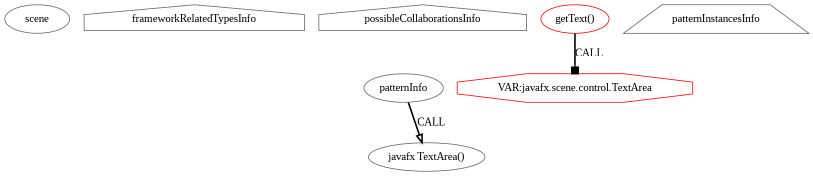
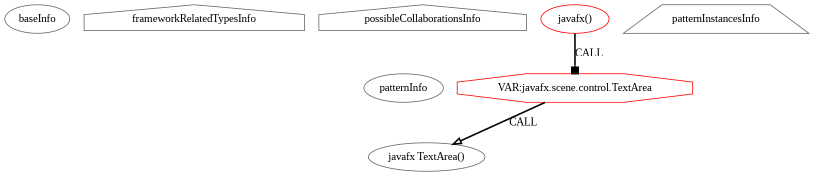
node "scene": label "scene" -> "baseInfo"
node "getText()": label "getText()" -> "javafx()"
edge "patternInfo" -> "javafx TextArea()": now "VAR:javafx.scene.control.TextArea" -> "javafx TextArea()"
